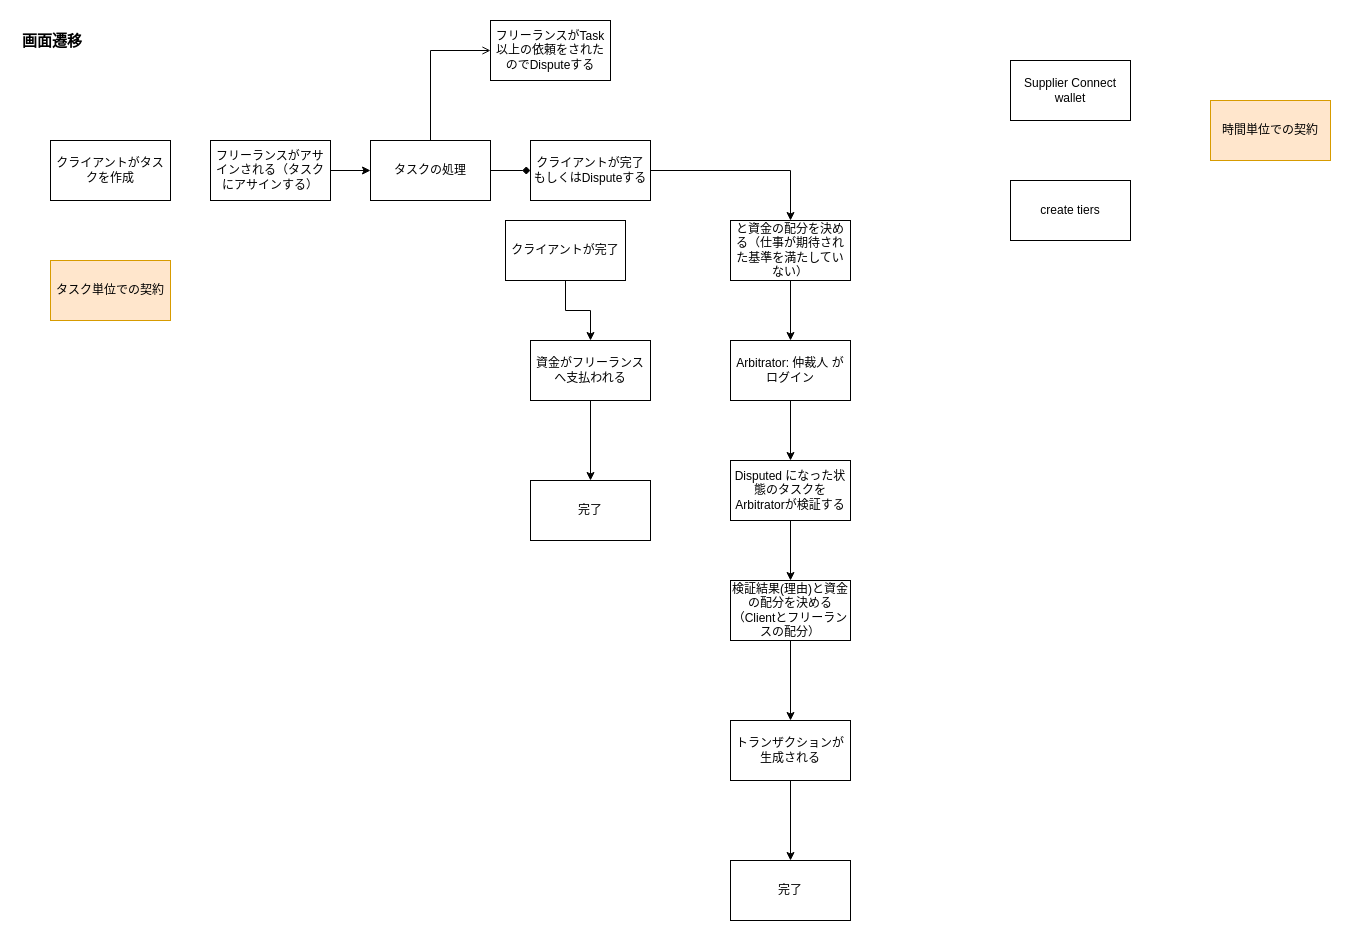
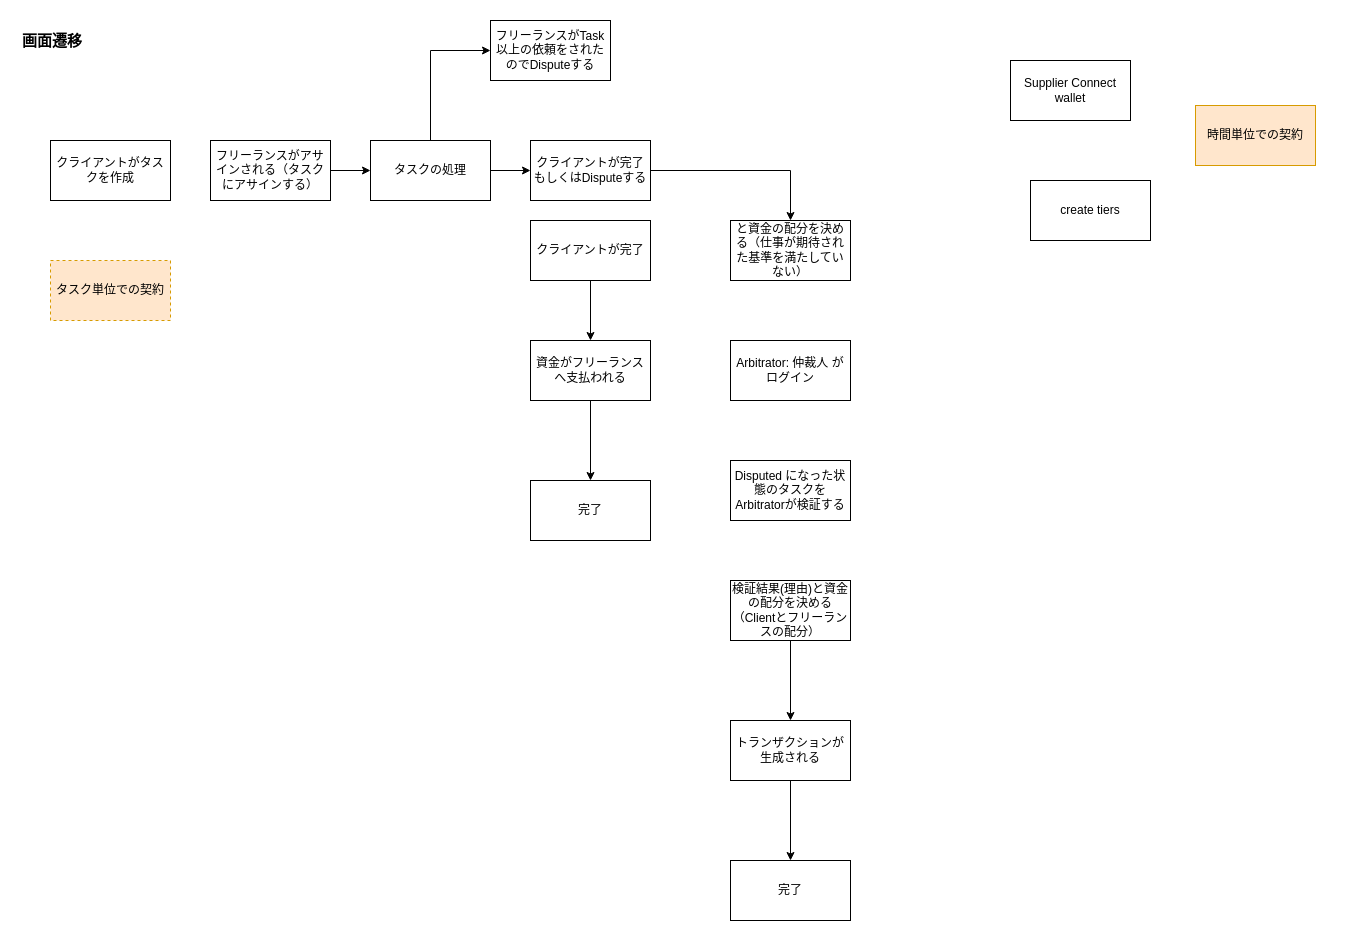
edge "タスクの処理" -> "フリーランスがTask以上の依頼をされたのでDisputeする": arrowhead open -> classic
node "時間単位での契約": moved (1271, 131) -> (1256, 136)
edge "タスクの処理" -> "クライアントが完了もしくはDisputeする": arrowhead diamond -> classic
node "create tiers": moved (1071, 211) -> (1091, 211)
node "クライアントが完了": moved (566, 251) -> (591, 251)
node "タスク単位での契約": style solid -> dashed
edge "と資金の配分を決める（仕事が期待された基準を満たしていない）" -> "Arbitrator: 仲裁人 がログイン": removed
edge "Arbitrator: 仲裁人 がログイン" -> "Disputed になった状態のタスクをArbitratorが検証する": removed
edge "Disputed になった状態のタスクをArbitratorが検証する" -> "検証結果(理由)と資金の配分を決める（Clientとフリーランスの配分）": removed
